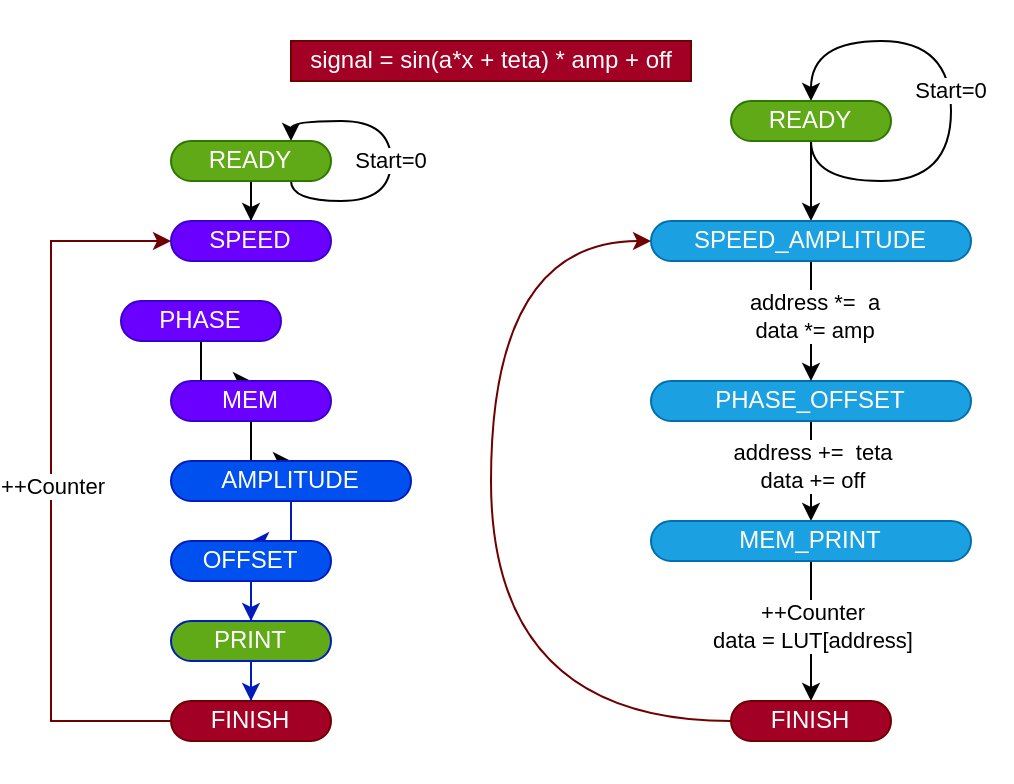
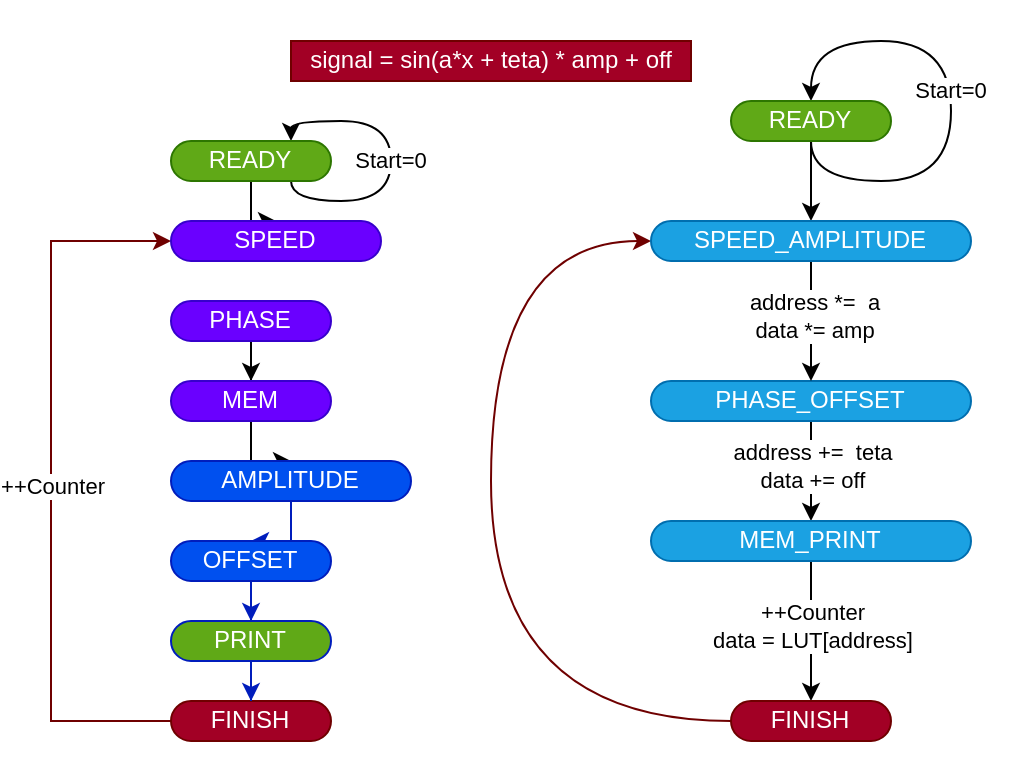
node "SPEED": size 160x40 -> 210x40
node "PHASE": moved (201, 321) -> (251, 321)
